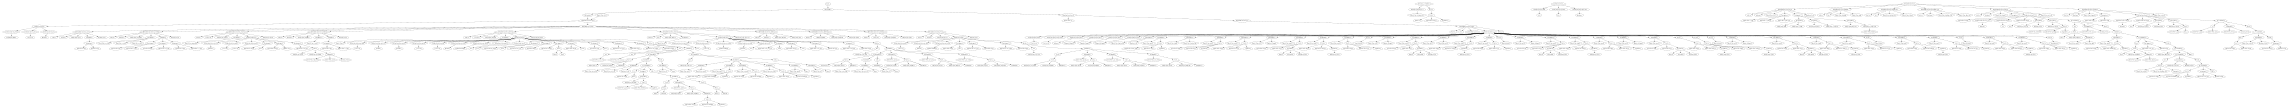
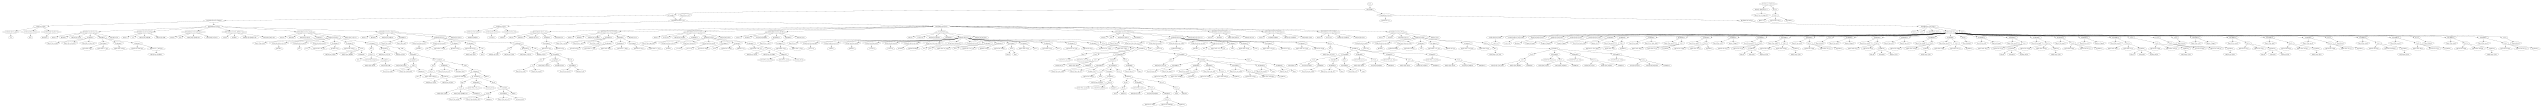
node "ClassDeclaration:Element": added
node "Identifier:v_Salary": removed
node "MethodDeclaration:Delete": label "MethodDeclaration:Delete" -> "FCall:Delete"
